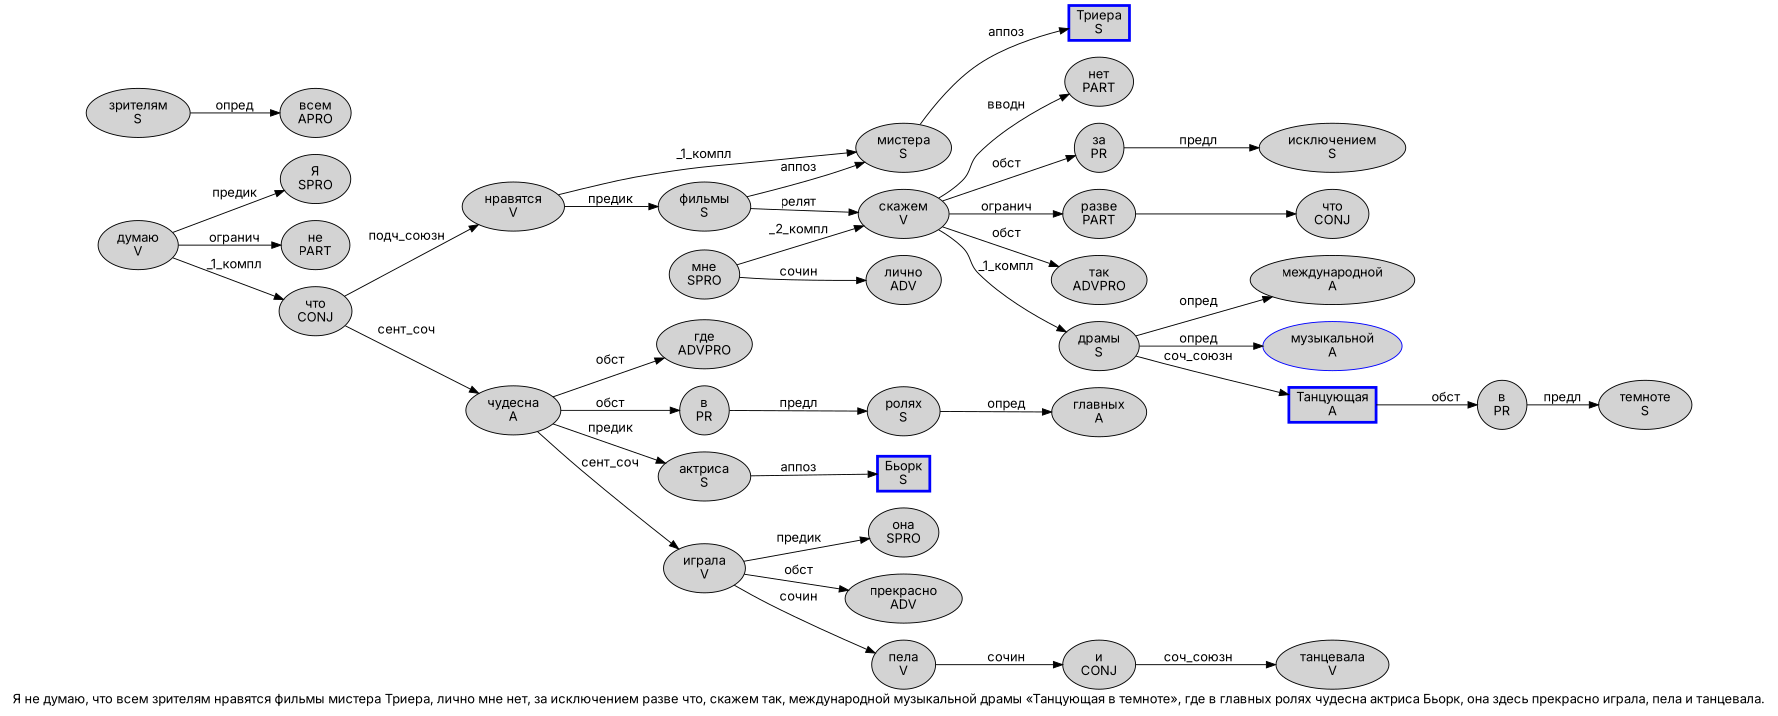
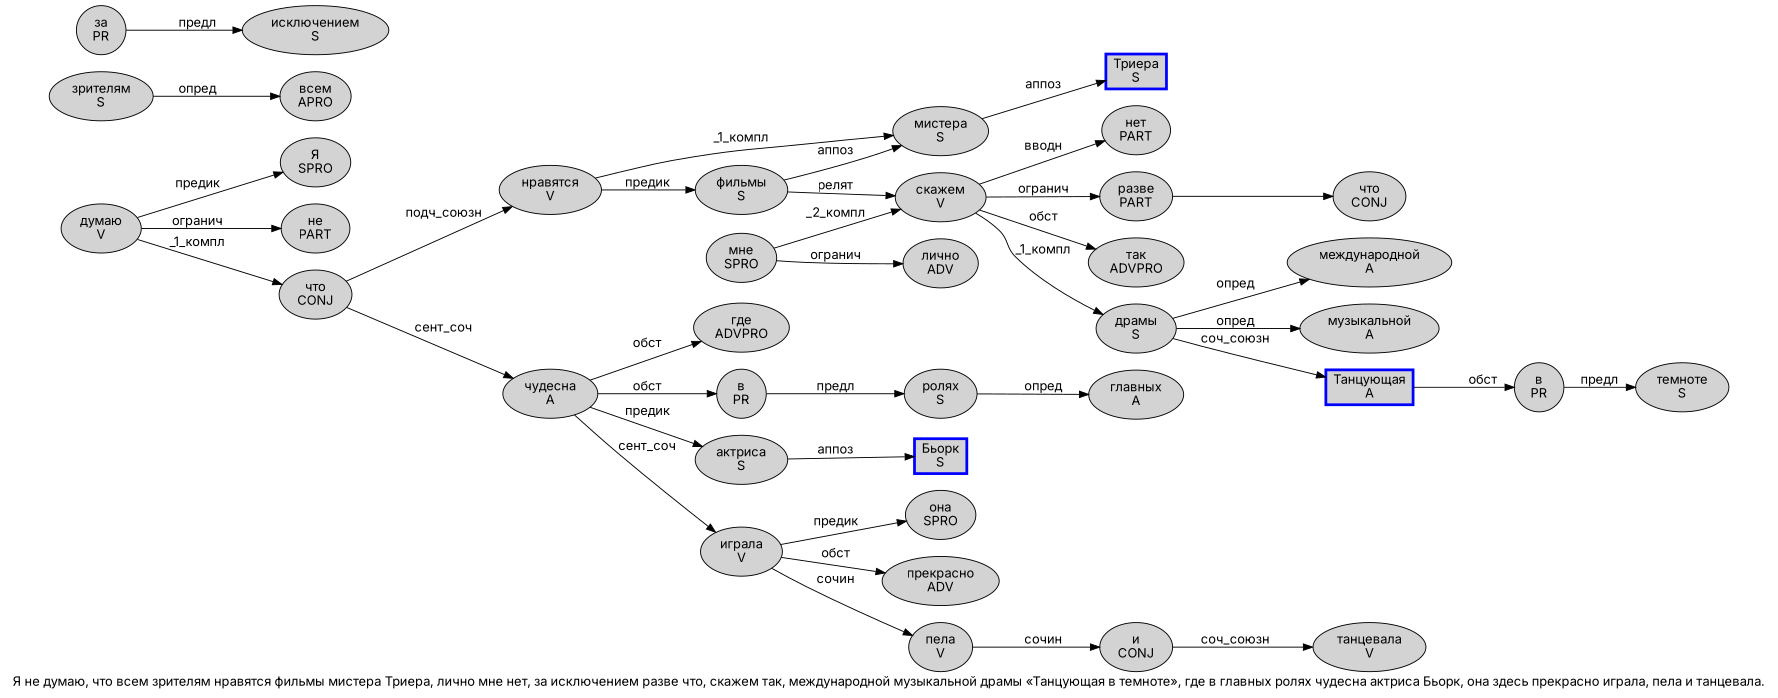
edge "скажем V" -> "за PR": removed, label "обст"
edge "мне SPRO" -> "лично ADV": label "сочин" -> "огранич"
node "музыкальной A": color blue -> black
